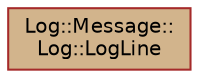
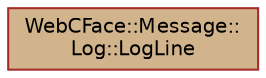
node "Log::Message:: Log::LogLine": label "Log::Message:: Log::LogLine" -> "WebCFace::Message:: Log::LogLine"
